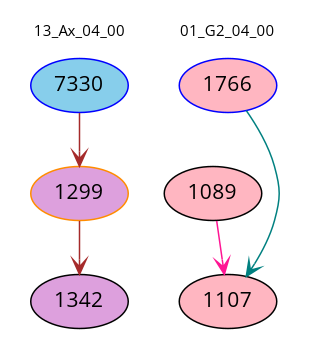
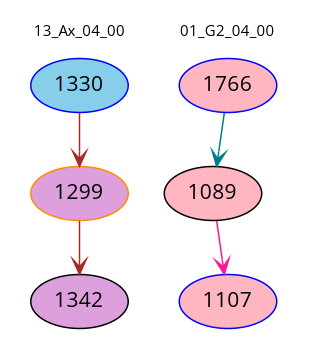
node "7330": label "7330" -> "1330"
edge "1766" -> "1107": now "1766" -> "1089"
node "1107": color black -> blue
